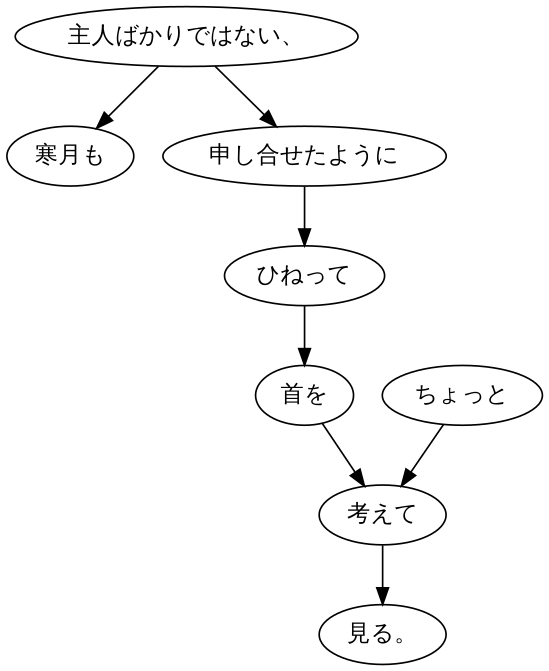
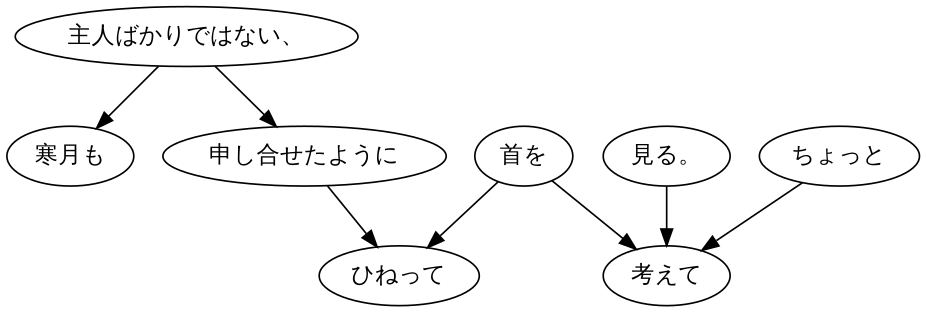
edge "ひねって" -> "首を": reversed
edge "考えて" -> "見る。": reversed
